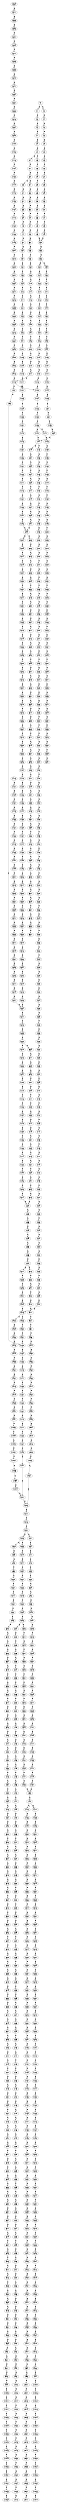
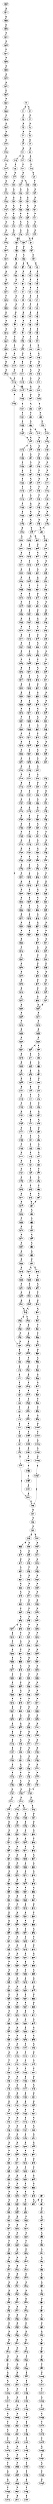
edge "S850" -> "S857": reversed
